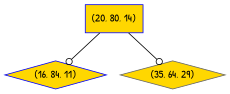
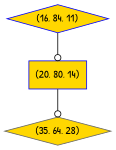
edge "(20, 80, 14)" -> "(16, 84, 11)": reversed
node "(35, 64, 29)": label "(35, 64, 29)" -> "(35, 64, 28)"
